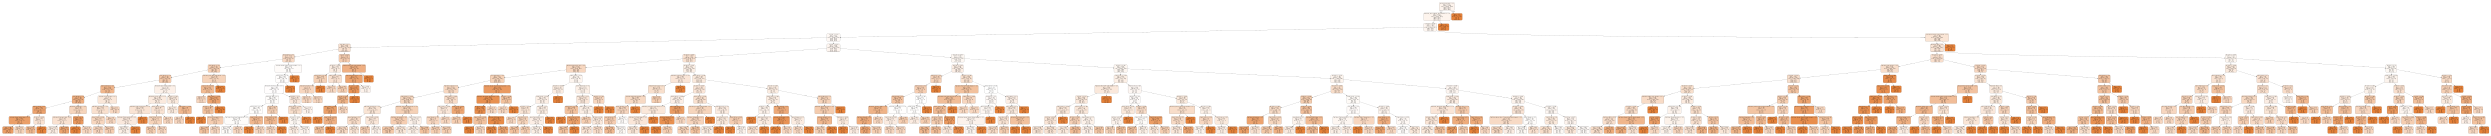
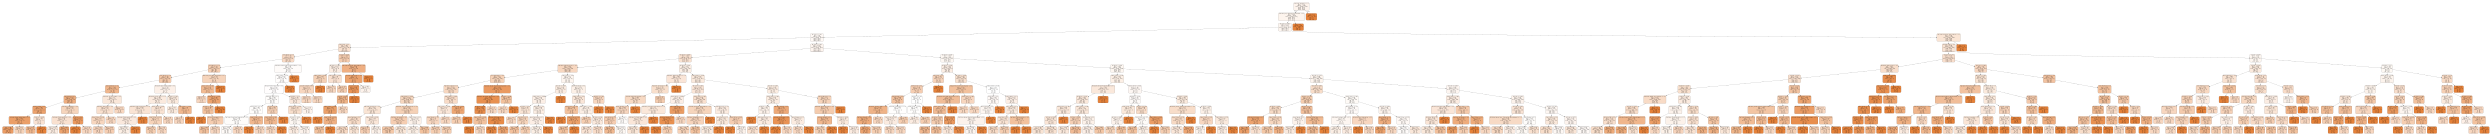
node "gini = 0.0 samples = 6 value = [[0, 6] [6, 0] [6, 0] [6, 0]]": removed
node "gini = 0.0 samples = 8 value = [[8, 0] [8, 0] [8, 0] [0, 8]]": fillcolor #fae7d9 -> #e58139
